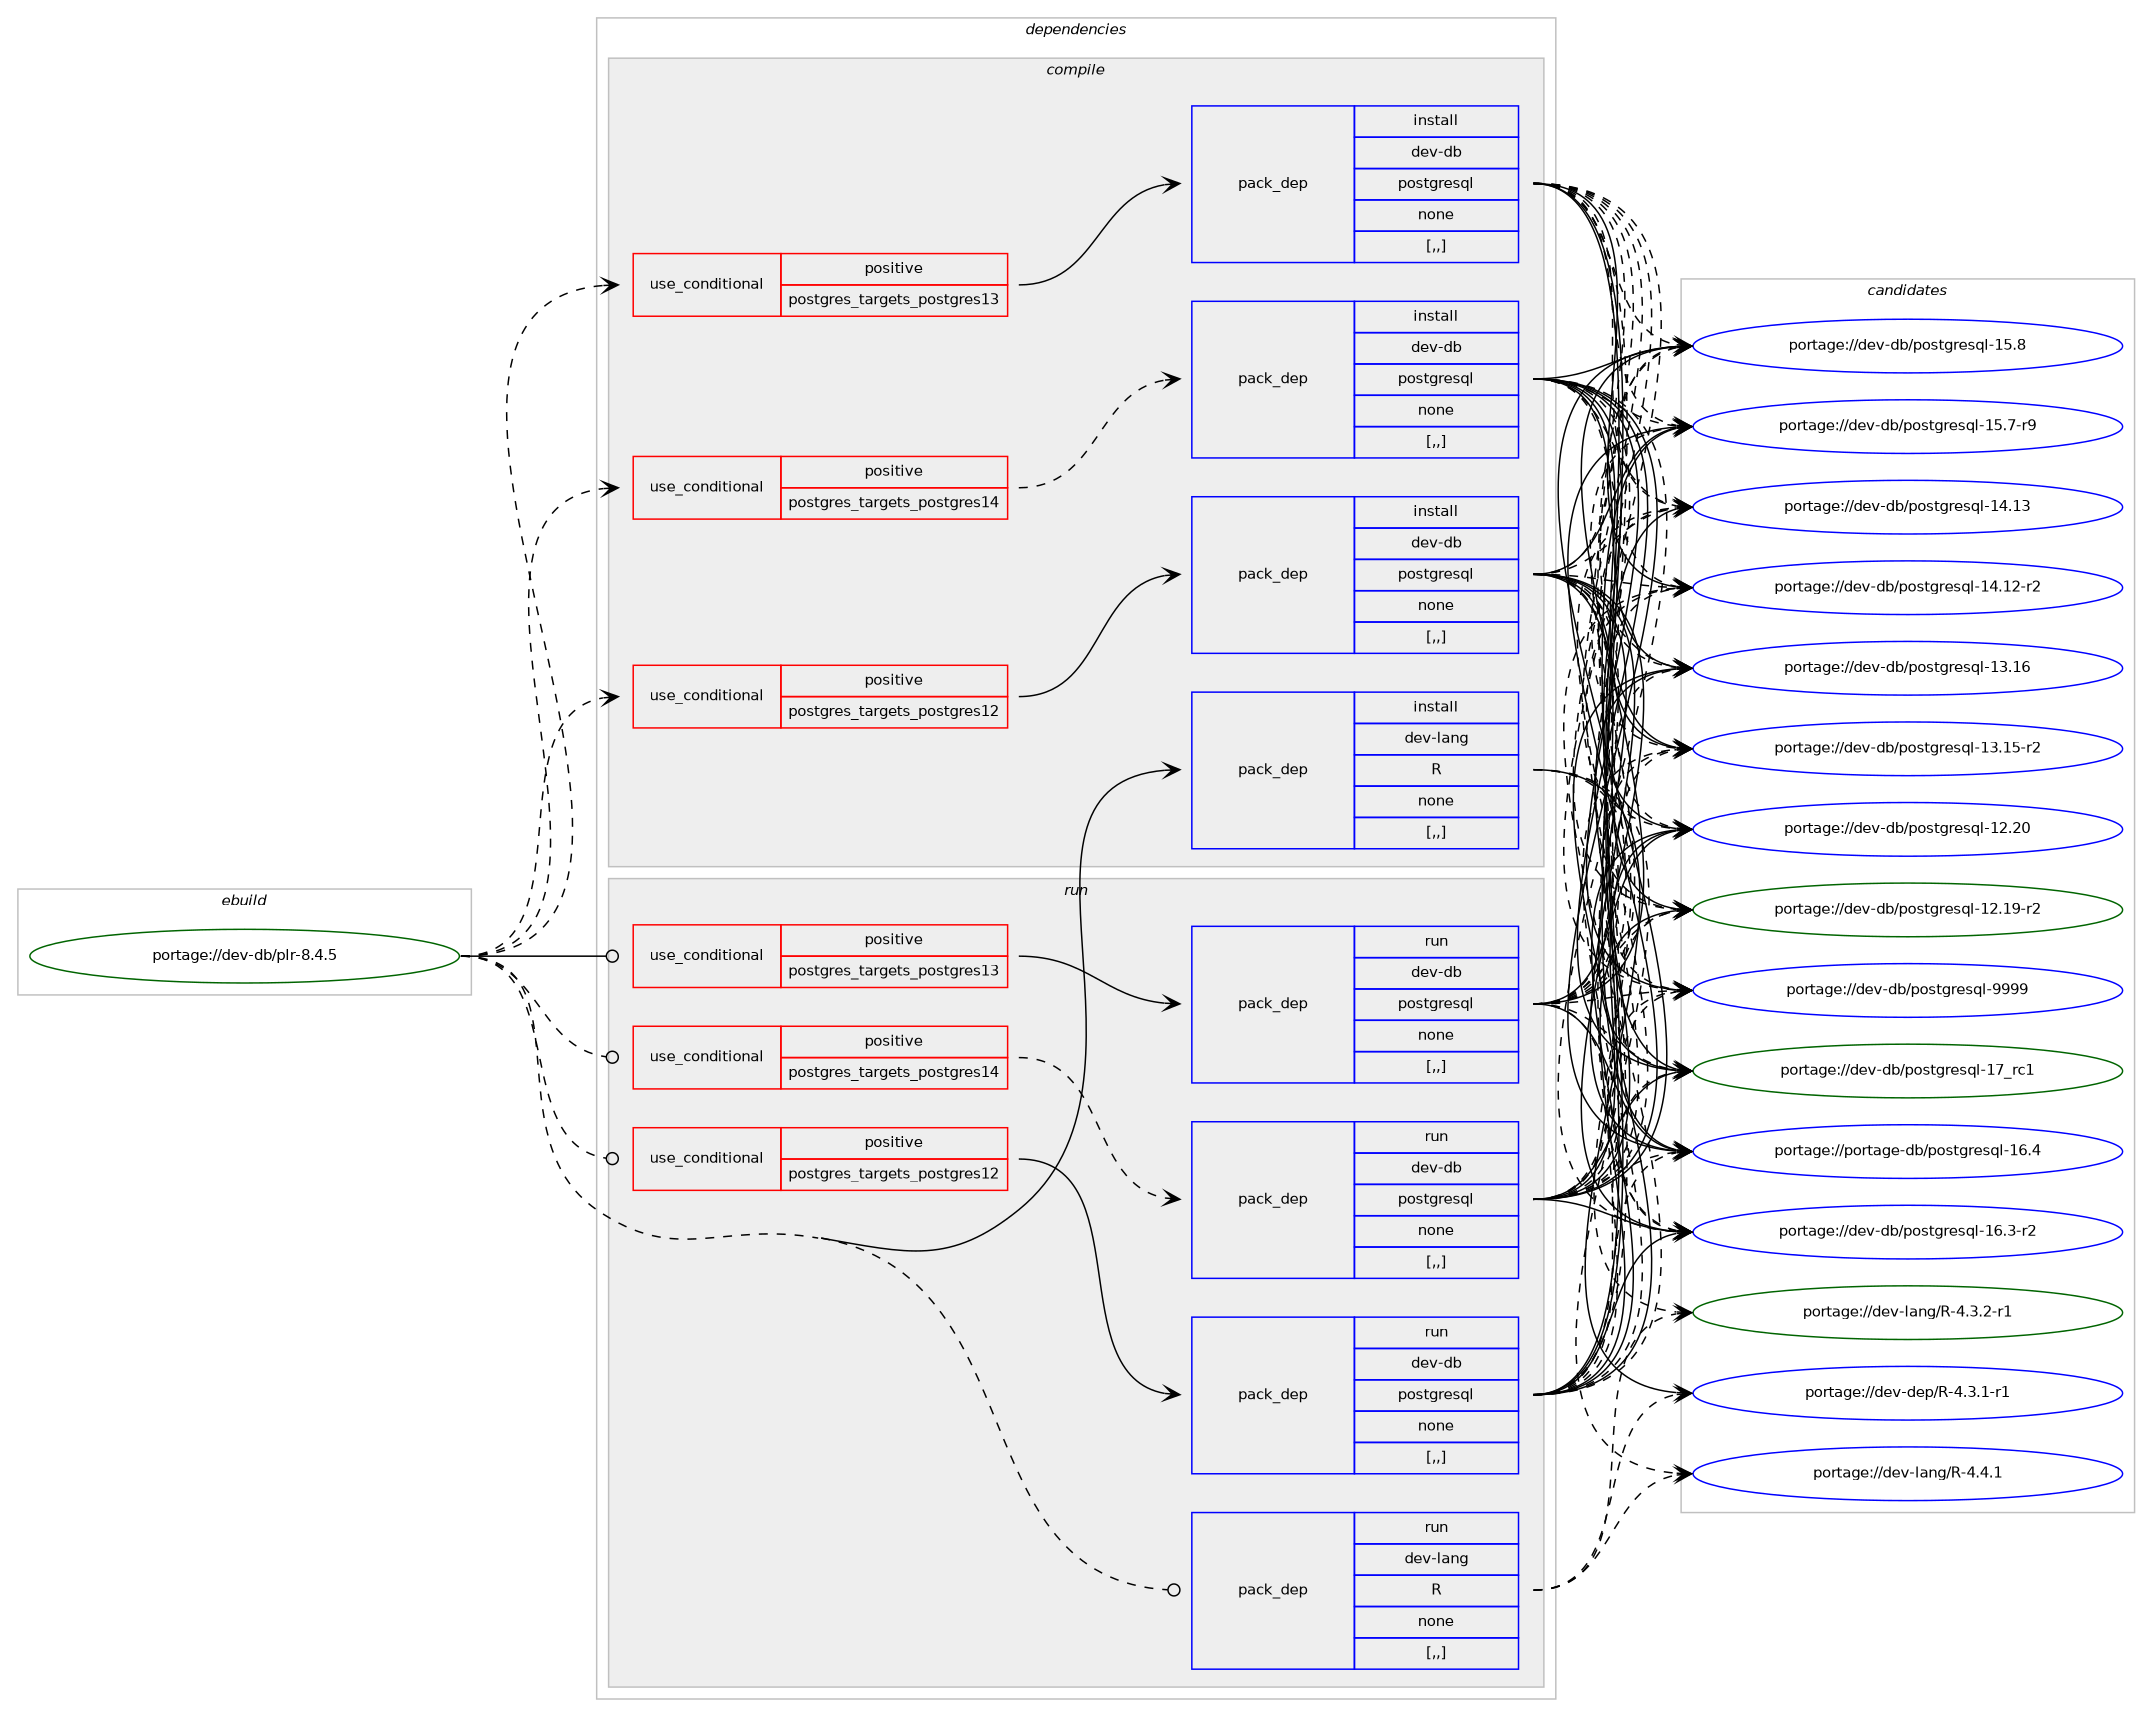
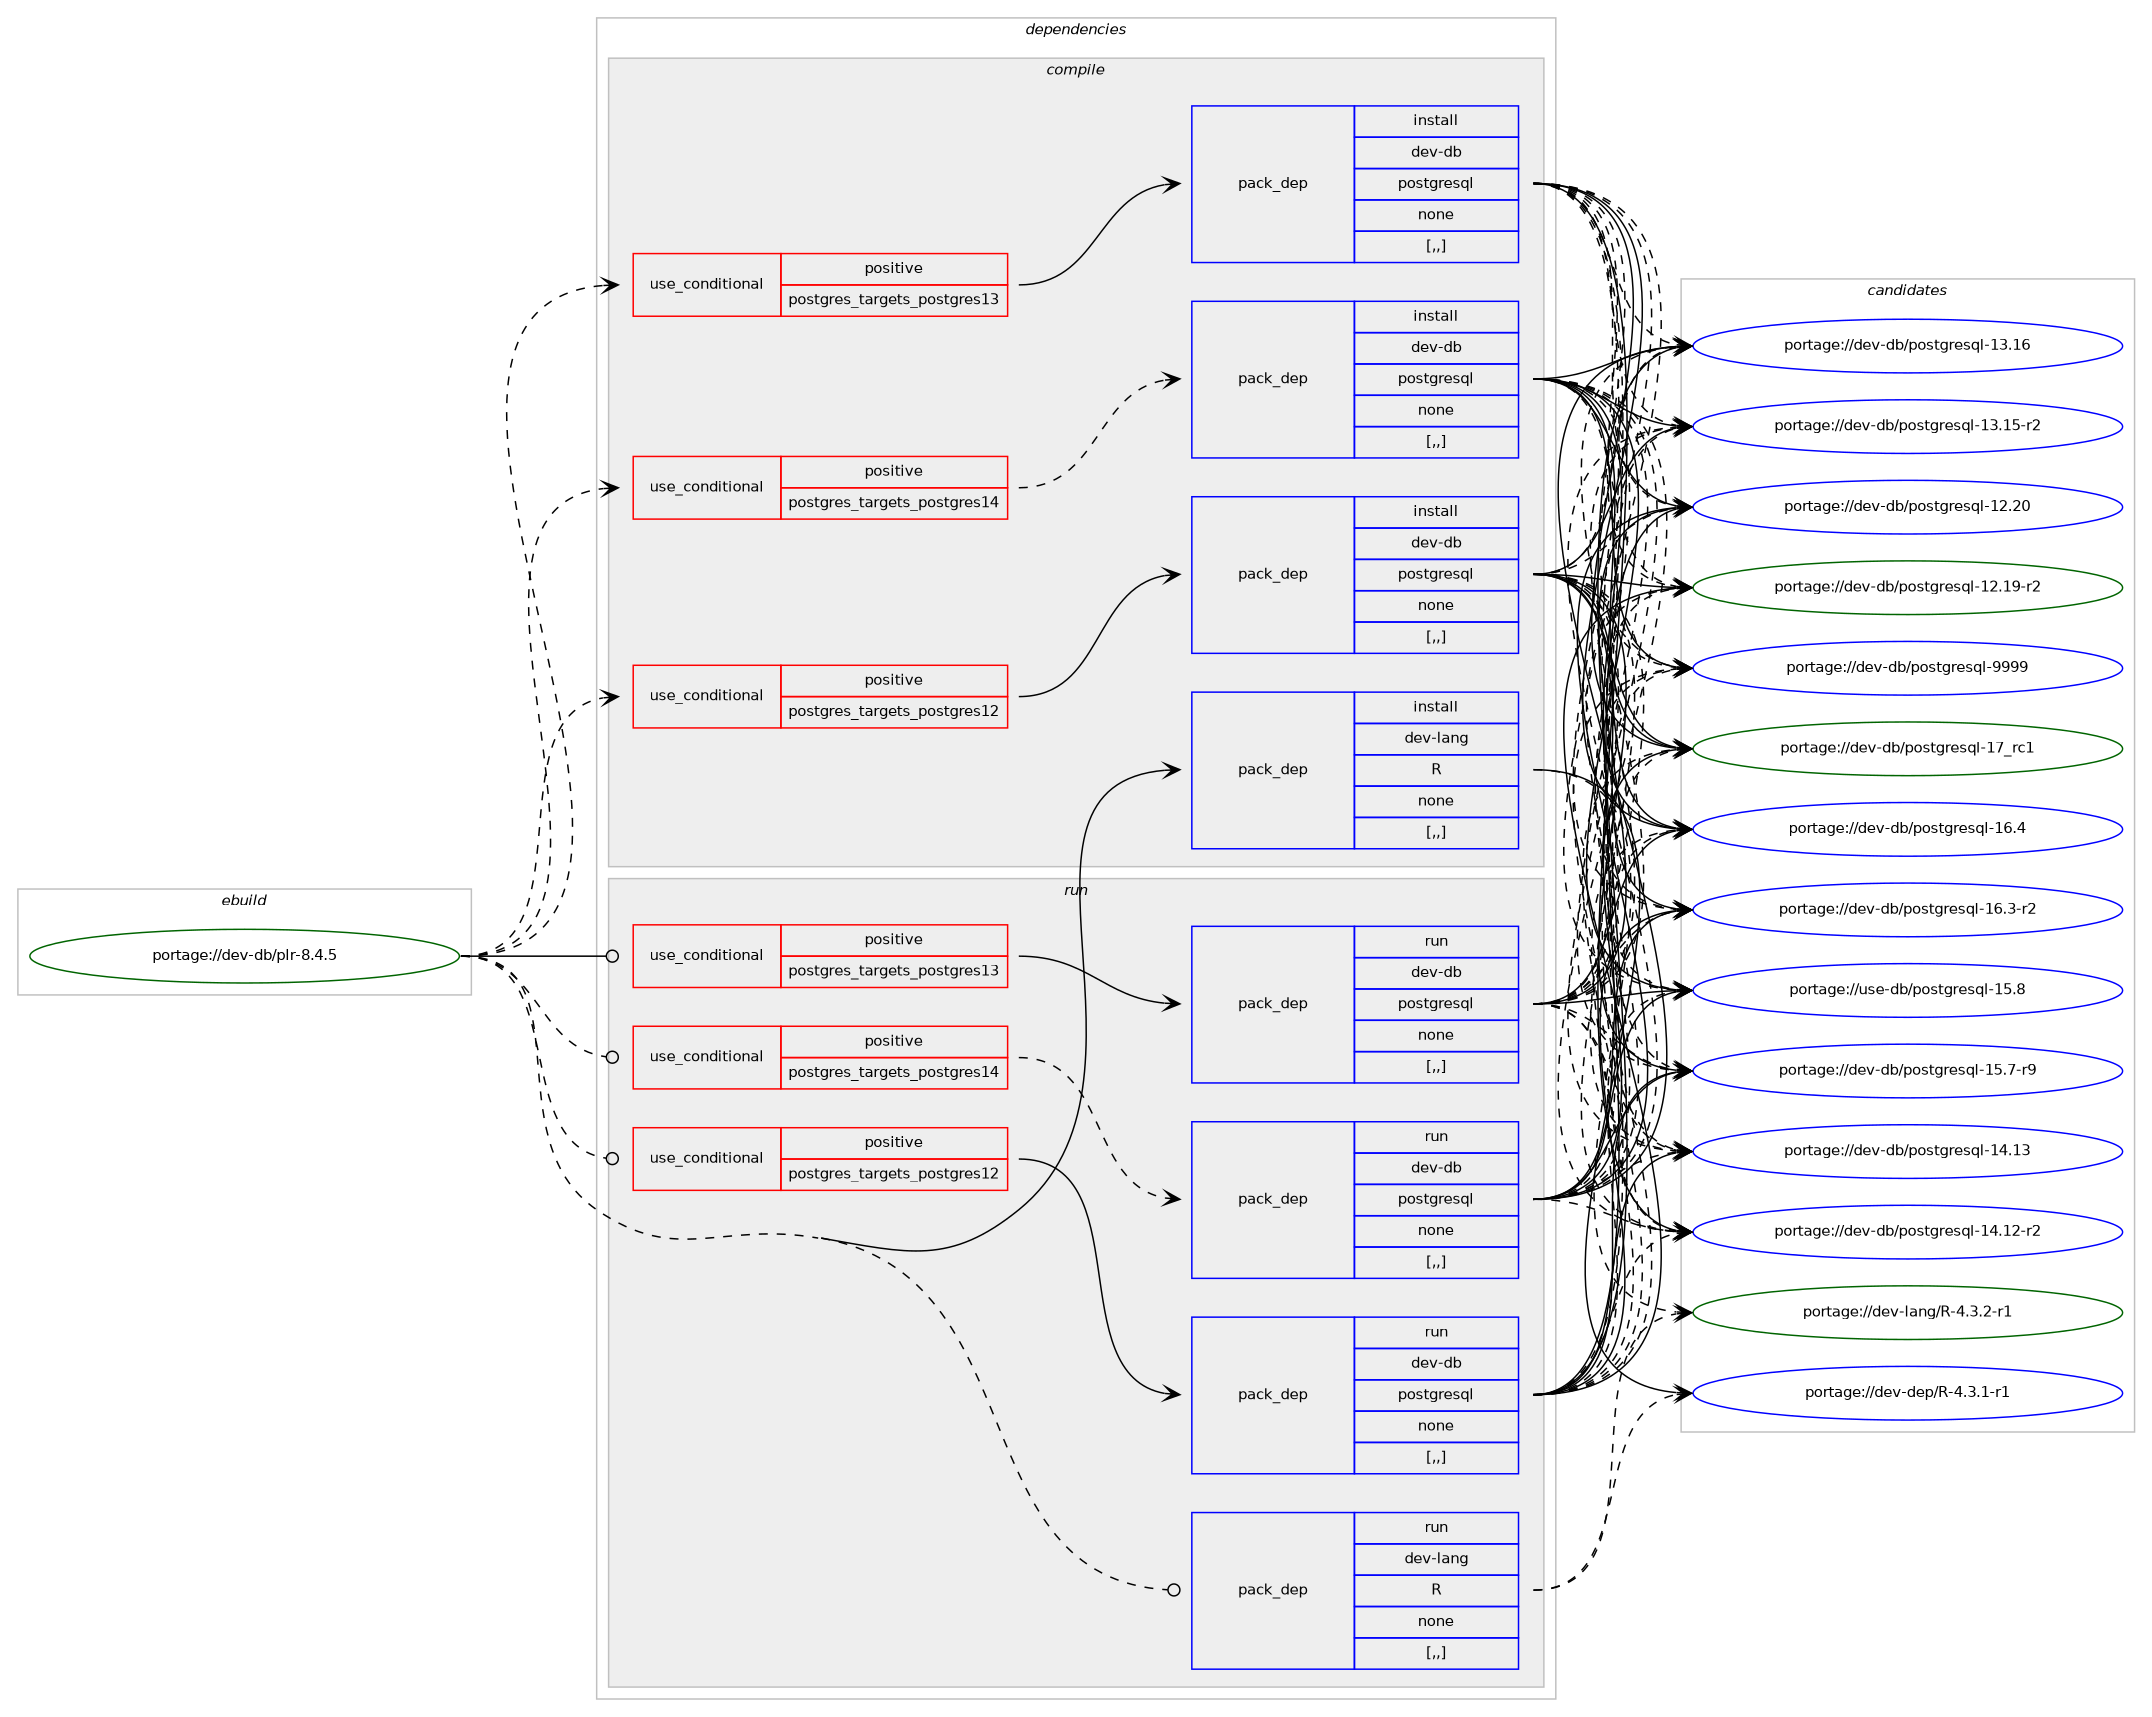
node "portage://dev-db/postgresql-15.8": label "portage://dev-db/postgresql-15.8" -> "portage://use-db/postgresql-15.8"
node "portage://portage-db/postgresql-16.4": label "portage://portage-db/postgresql-16.4" -> "portage://dev-db/postgresql-16.4"
node "portage://dev-lang/R-4.4.1": removed
